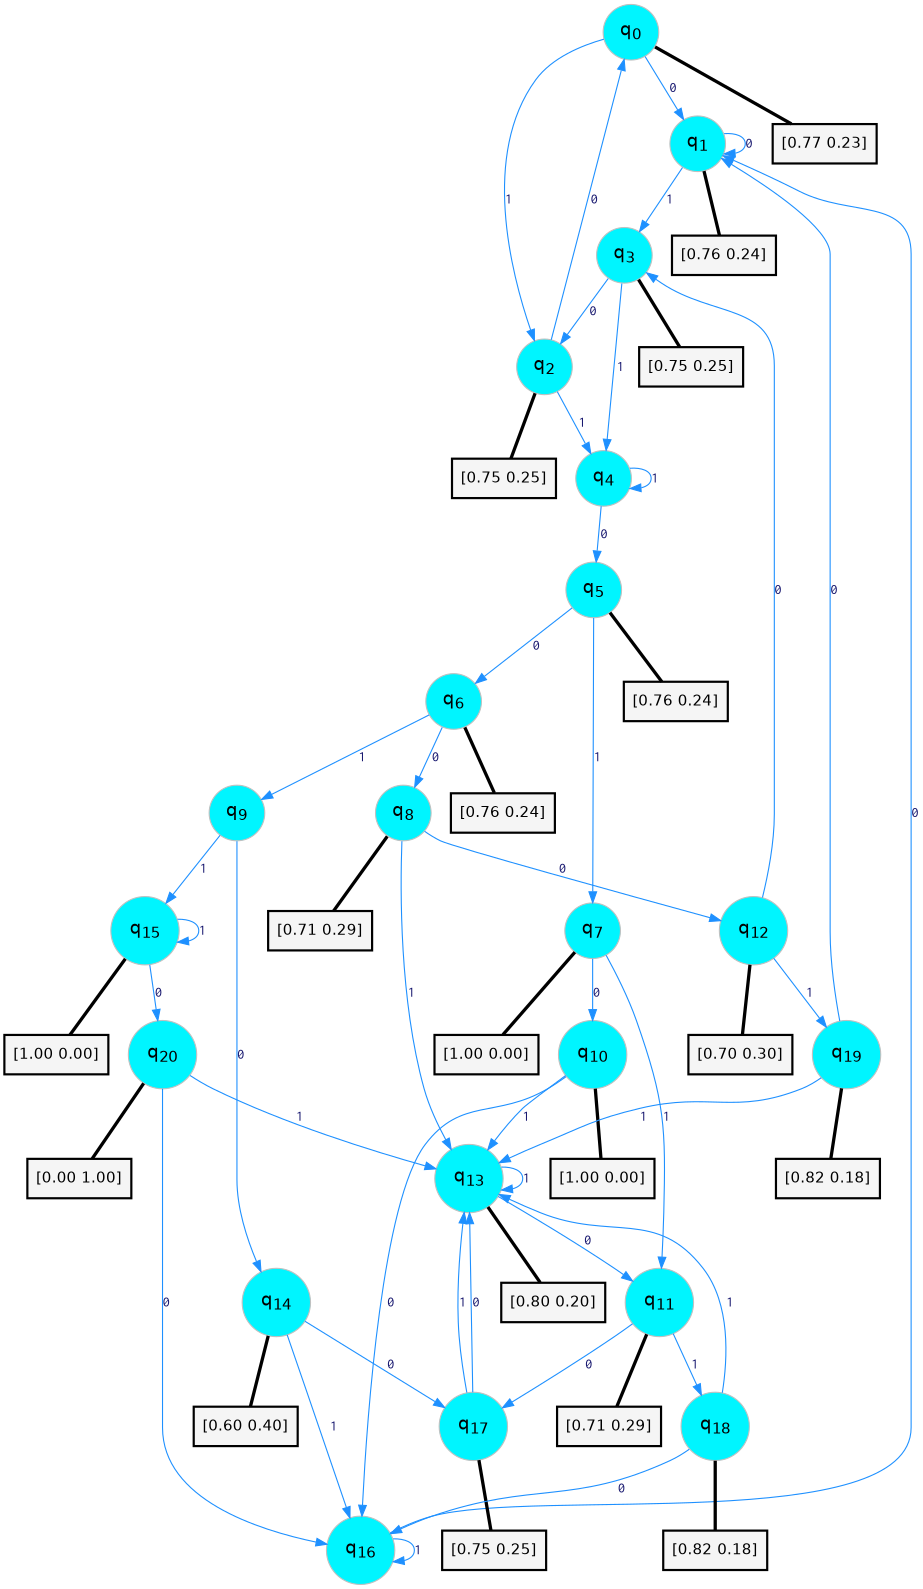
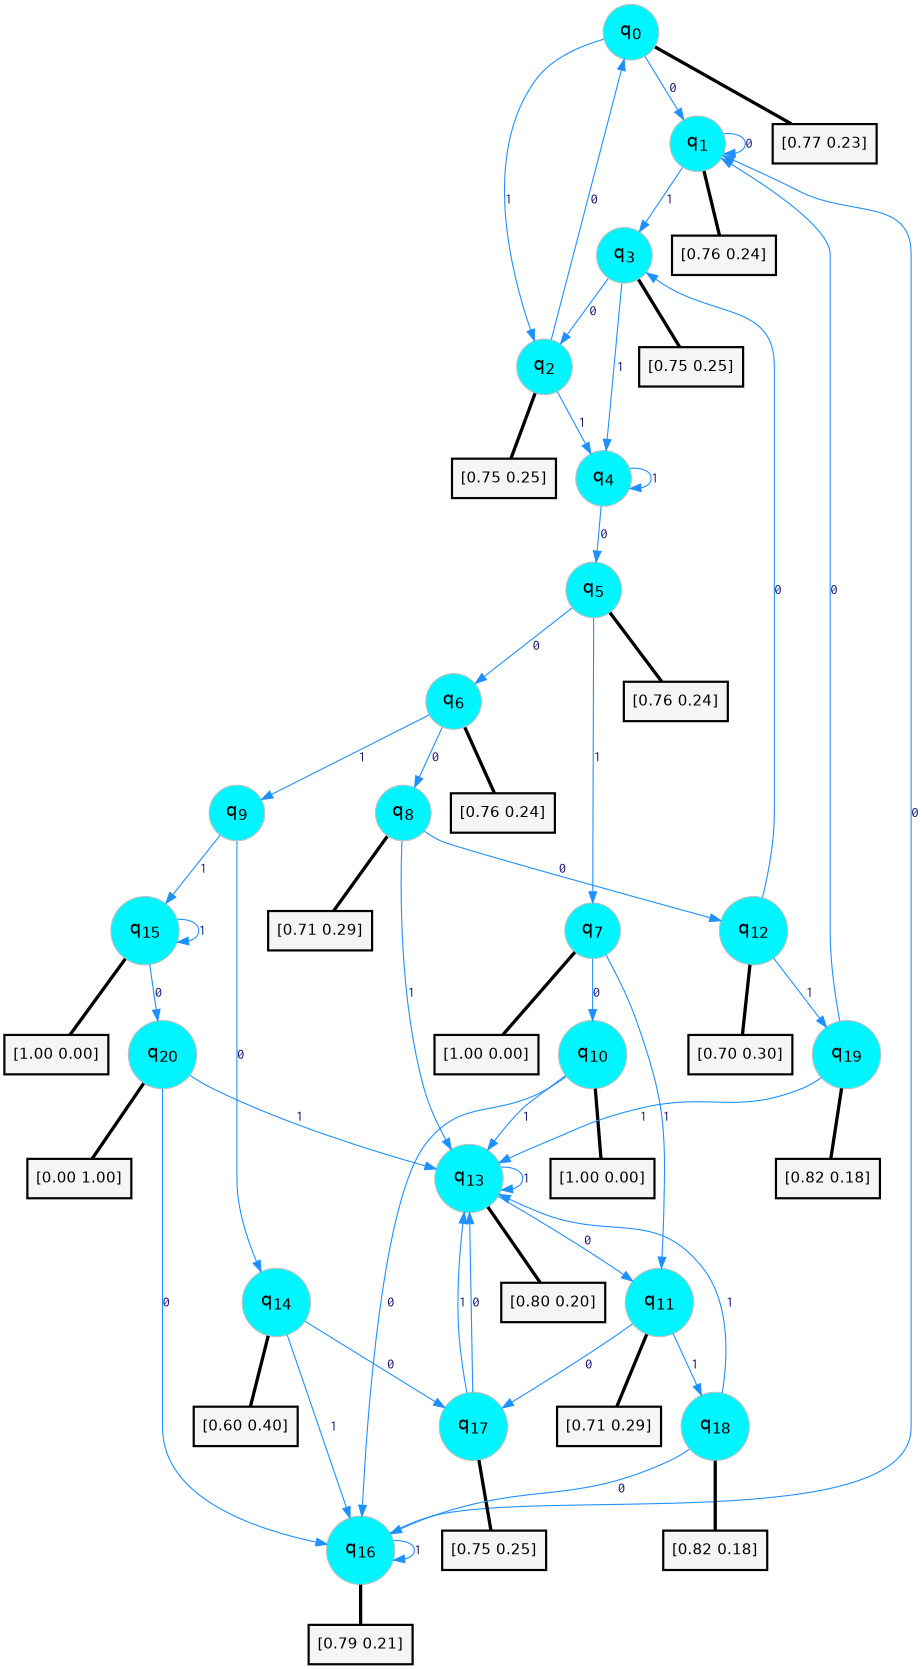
node "[0.79 0.21]": added
